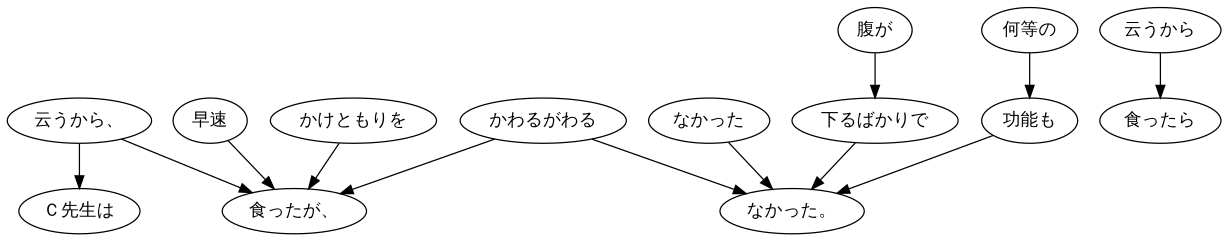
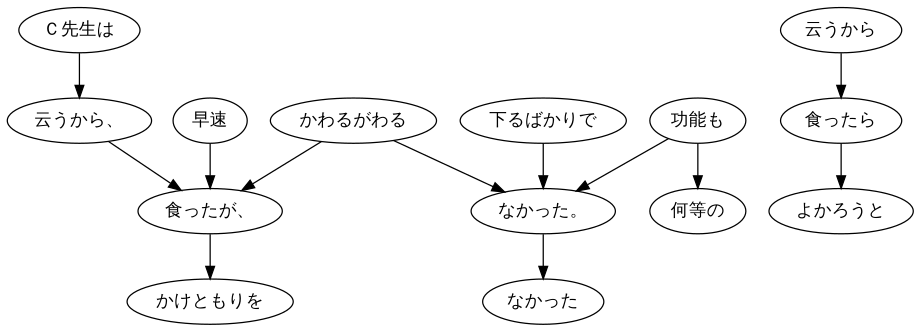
node "腹が": removed
edge "何等の" -> "功能も": reversed
edge "云うから、" -> "Ｃ先生は": reversed
edge "かけともりを" -> "食ったが、": reversed
edge "なかった" -> "なかった。": reversed
node "よかろうと": added
